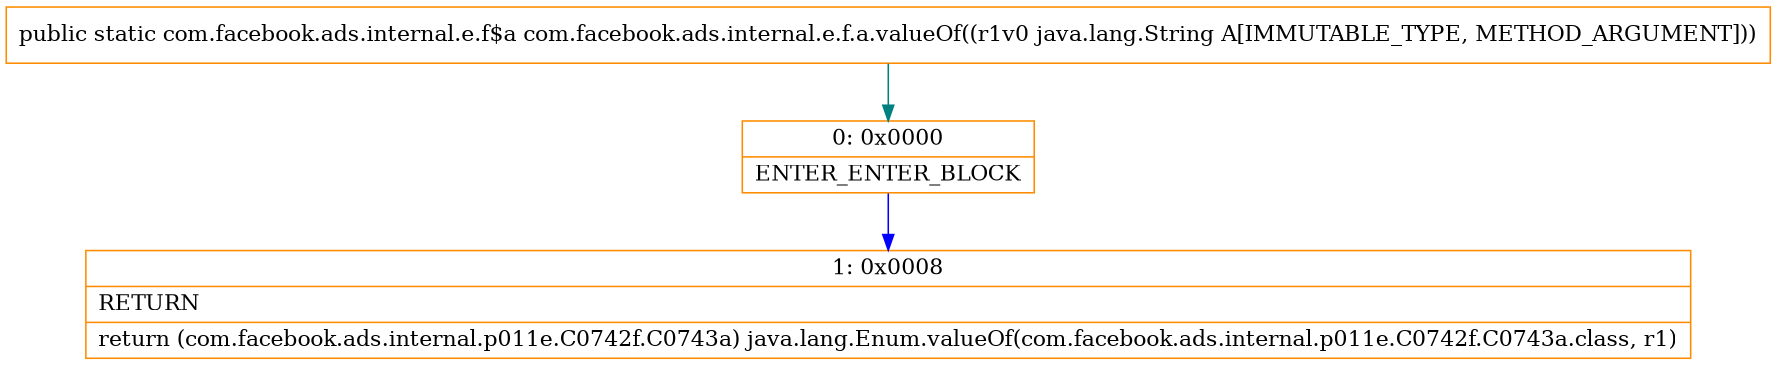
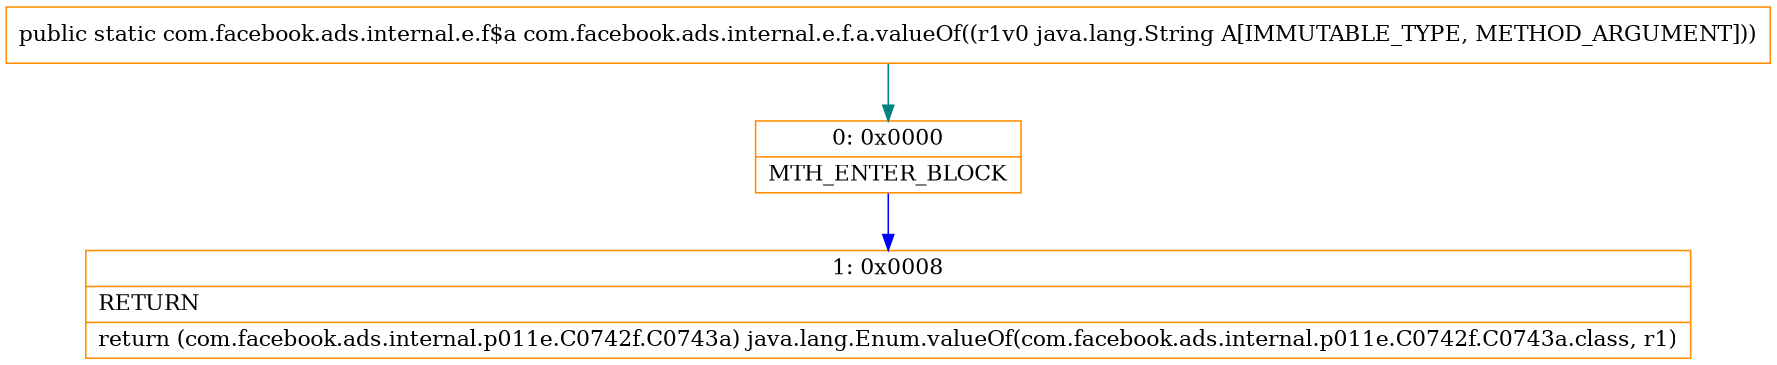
node "0: 0x0000": text "ENTER_ENTER_BLOCK" -> "MTH_ENTER_BLOCK"
